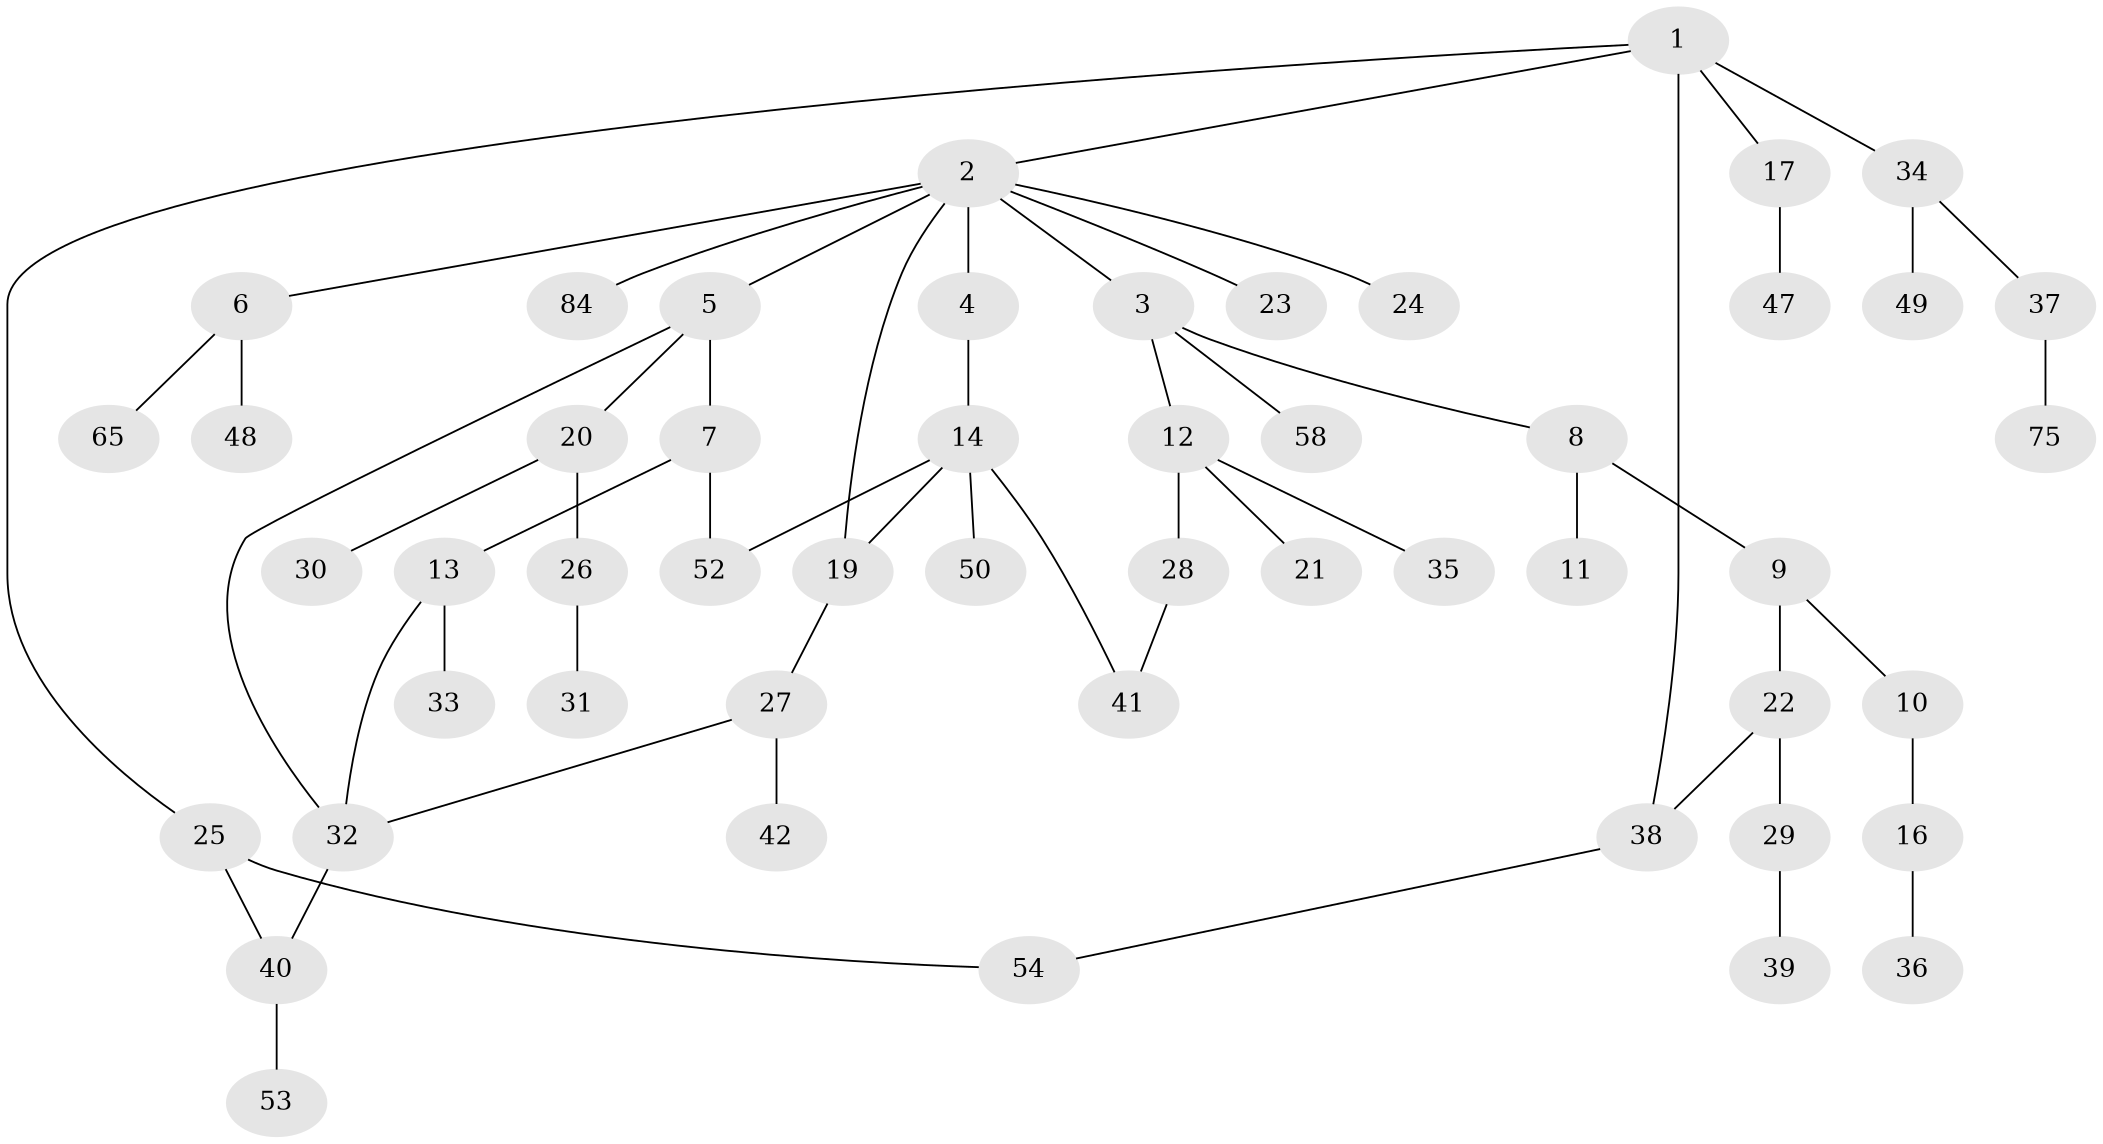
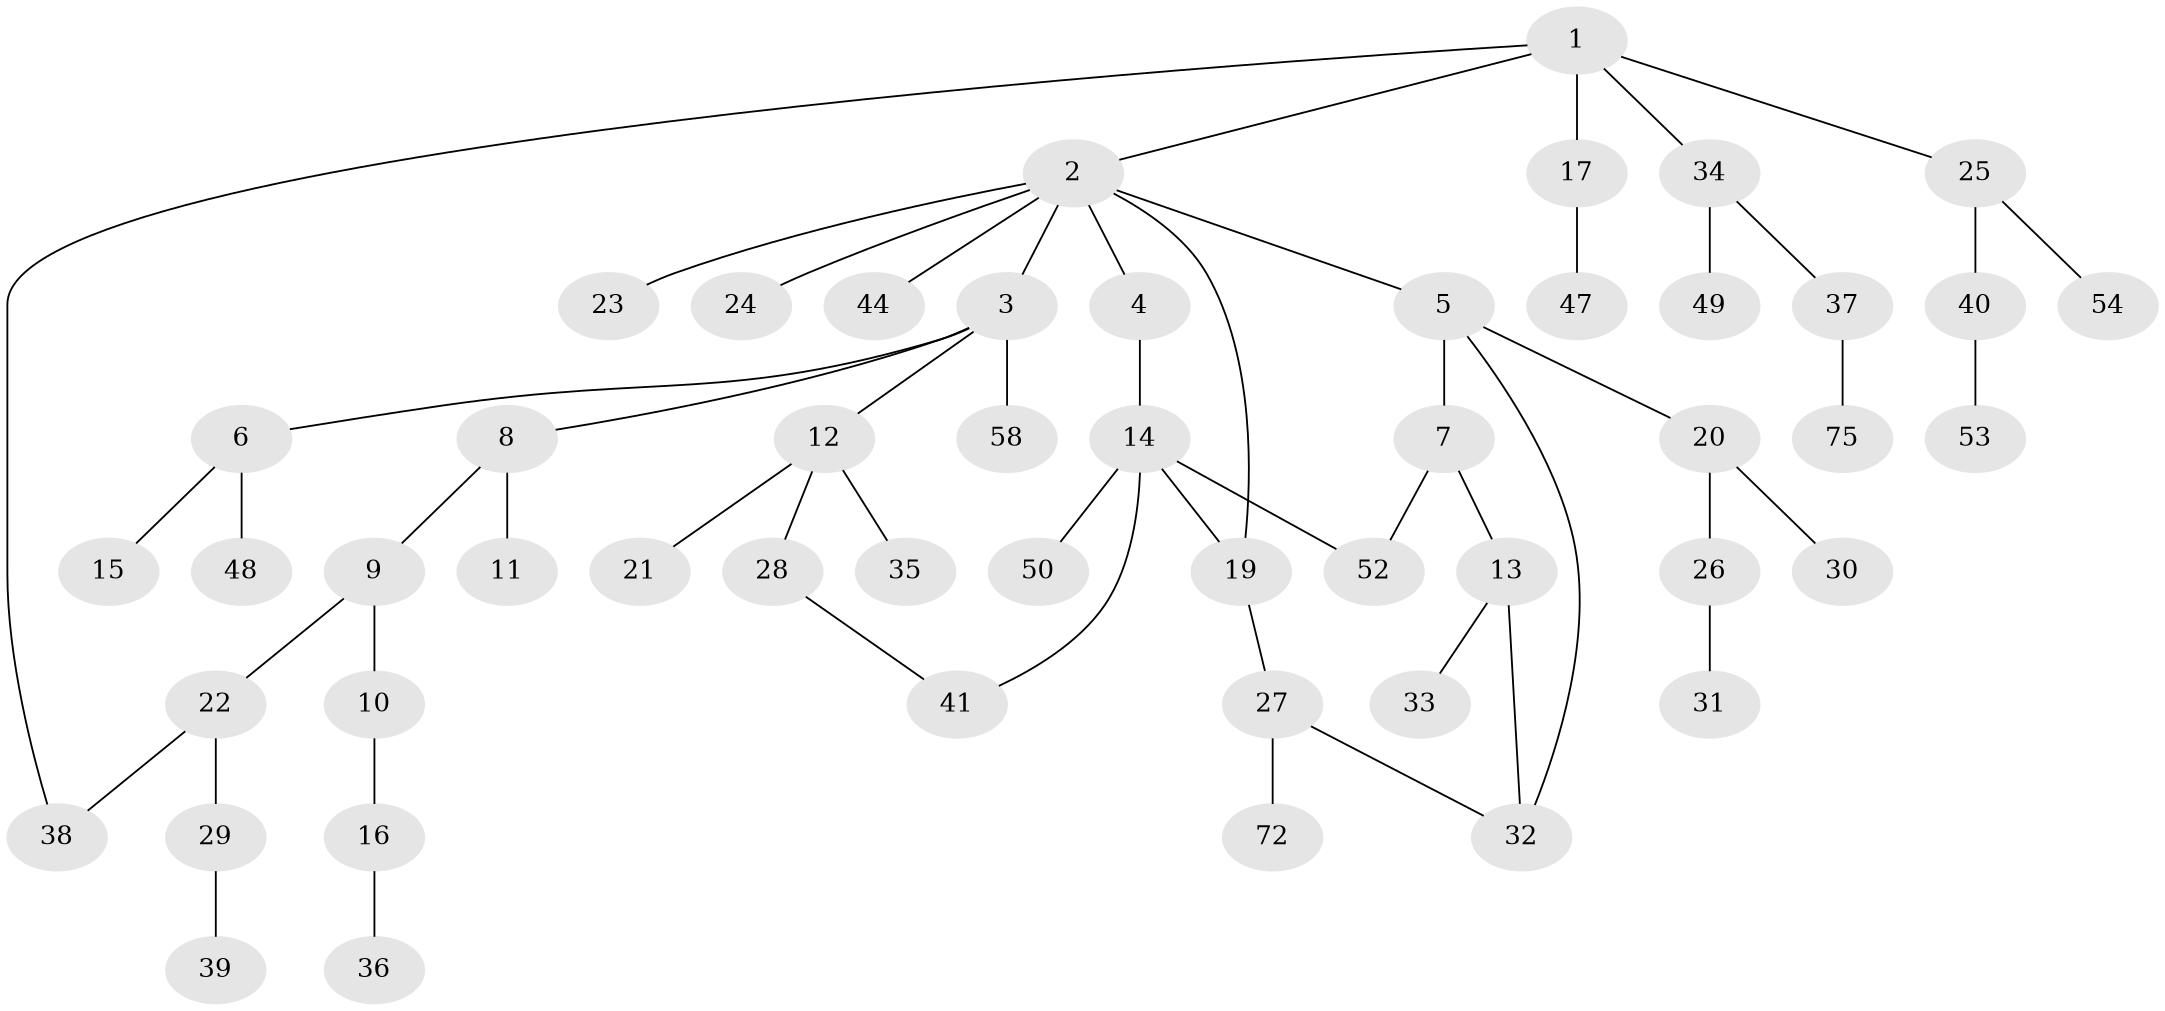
edge "2" -- "6": now "3" -- "6"
node "84": label "84" -> "44"
node "65": label "65" -> "15"
node "42": label "42" -> "72"
edge "32" -- "40": removed
edge "38" -- "54": removed
